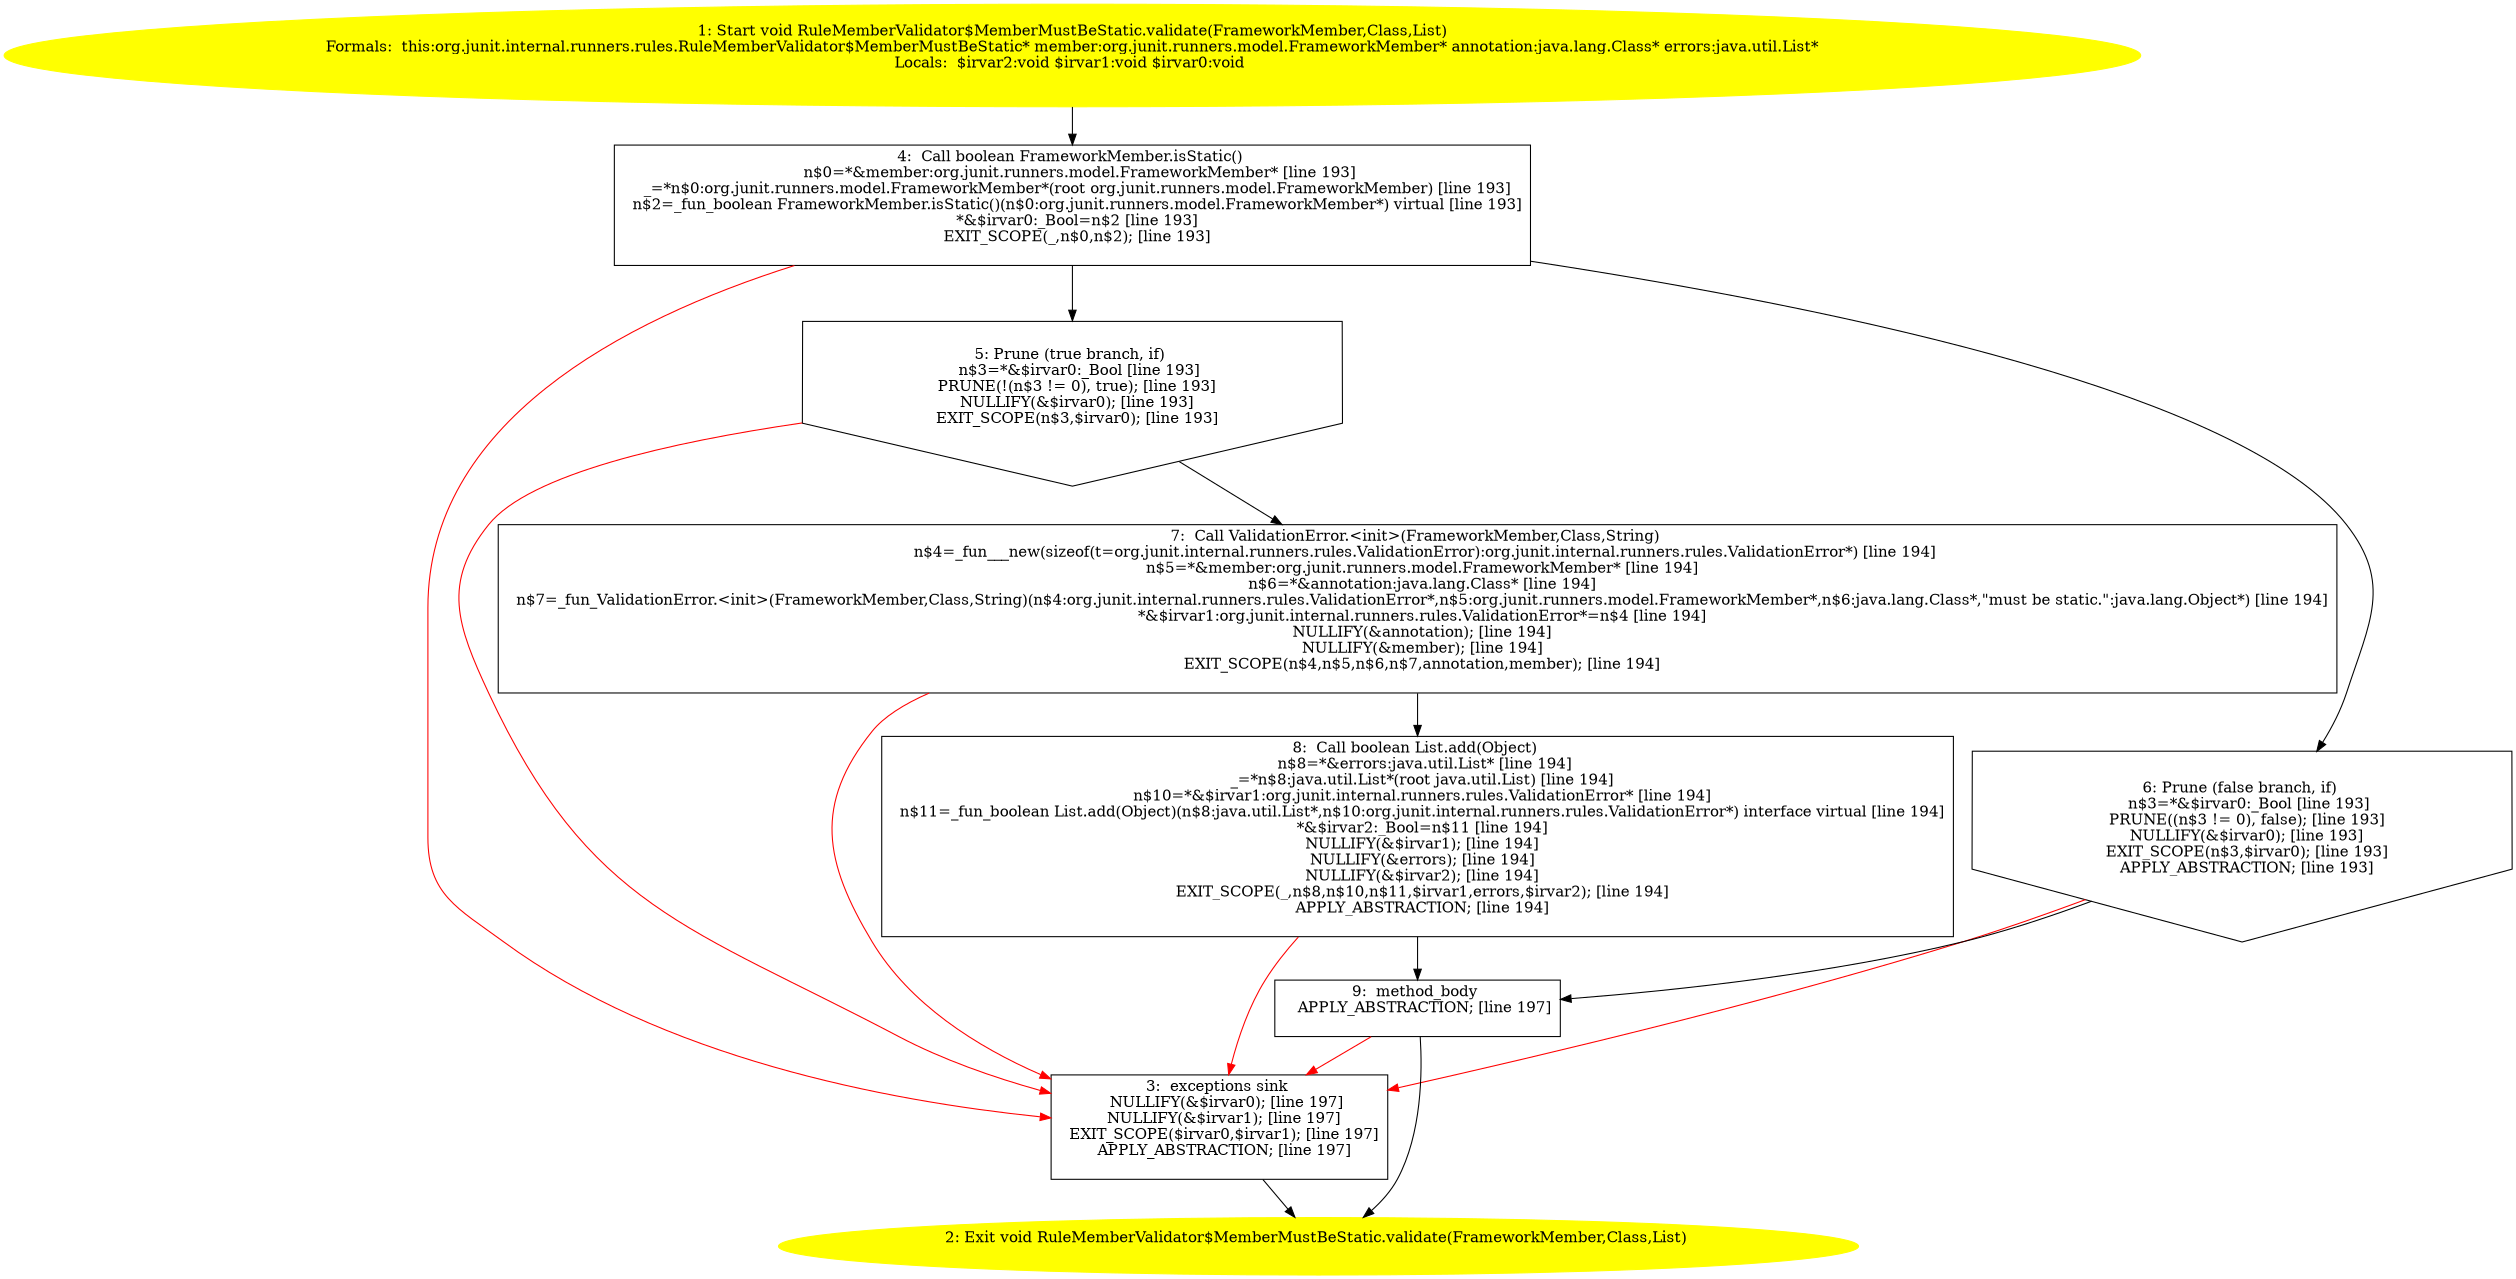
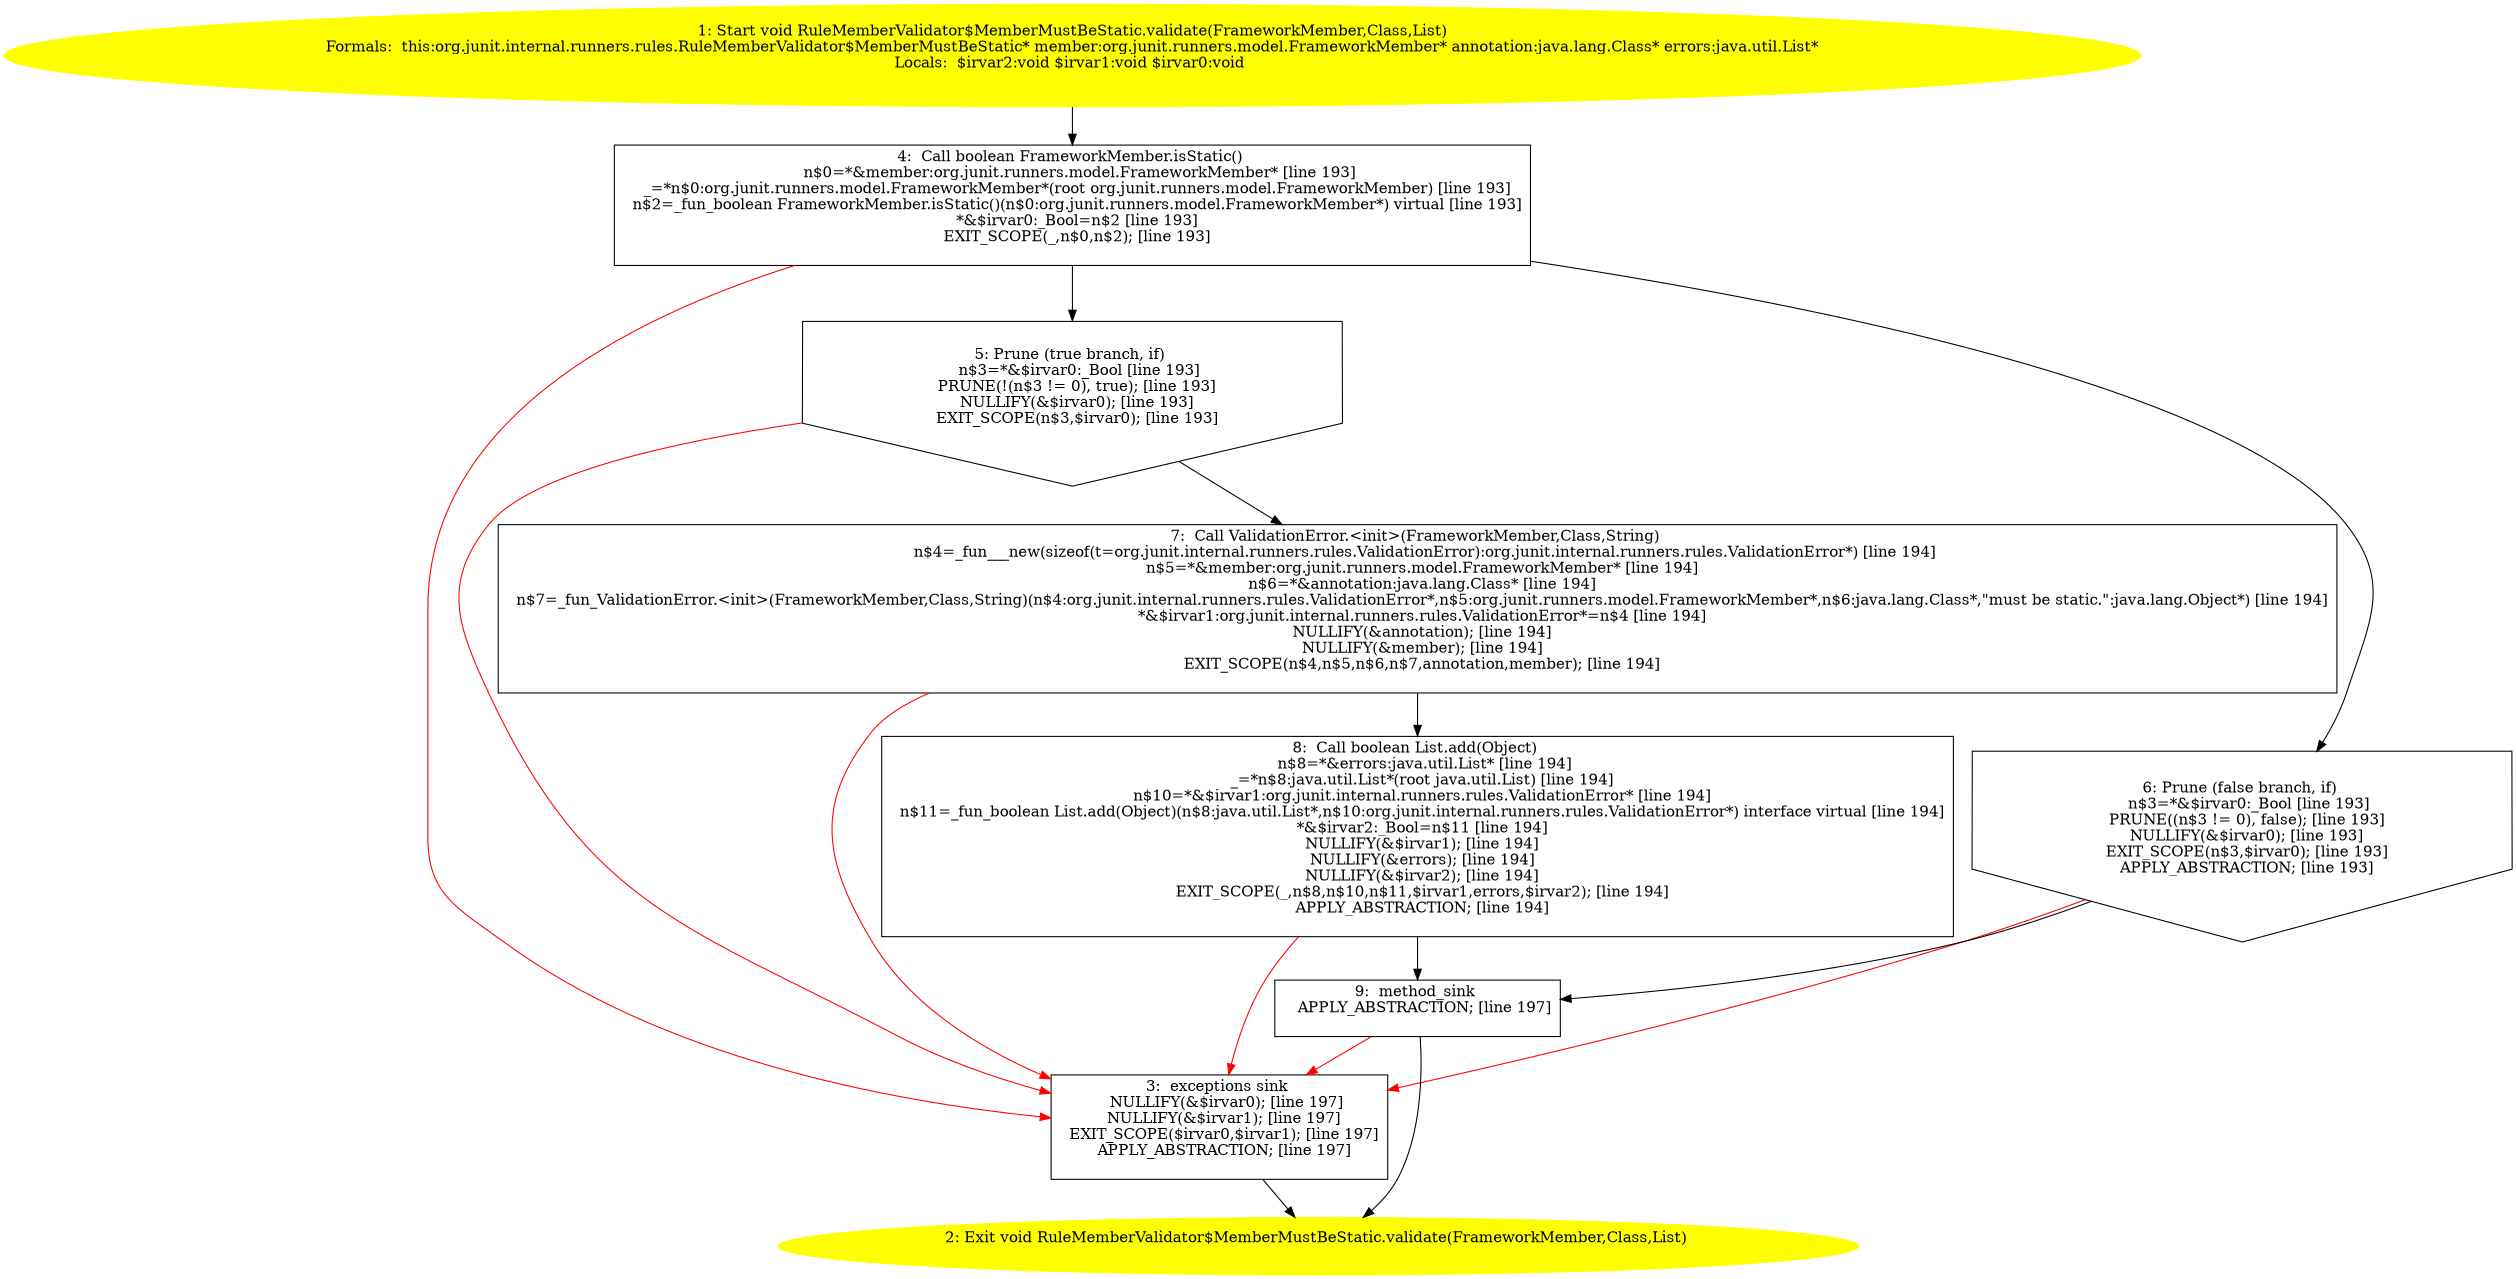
node "9:  method_body APPLY_ABSTRACTION; [line 197]": label "9:  method_body APPLY_ABSTRACTION; [line 197]" -> "9:  method_sink APPLY_ABSTRACTION; [line 197]"
